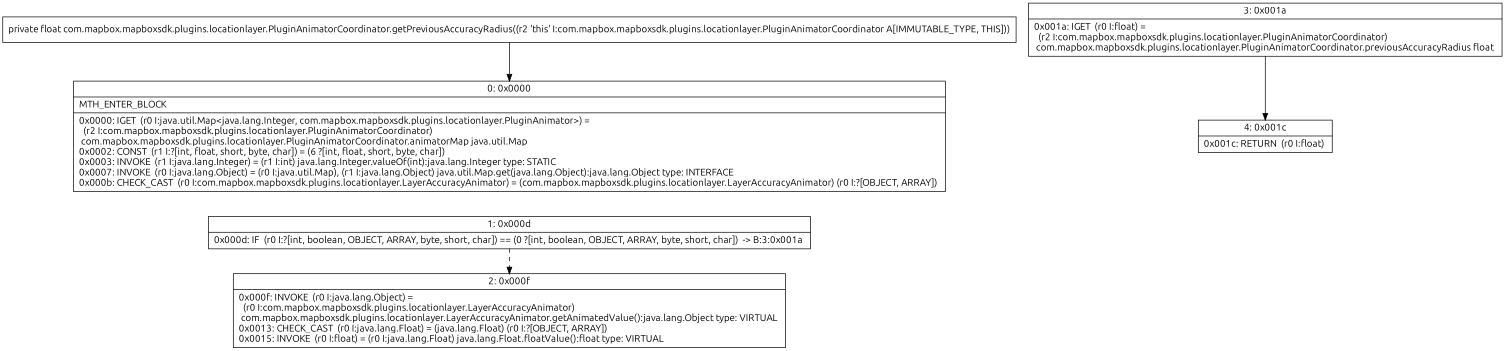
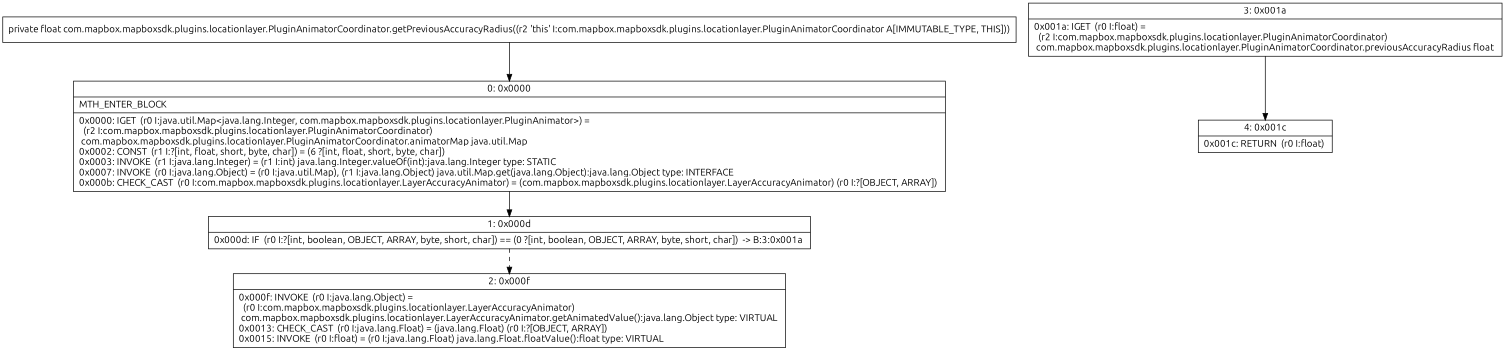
edge "0: 0x0000" -> "1: 0x000d": added
